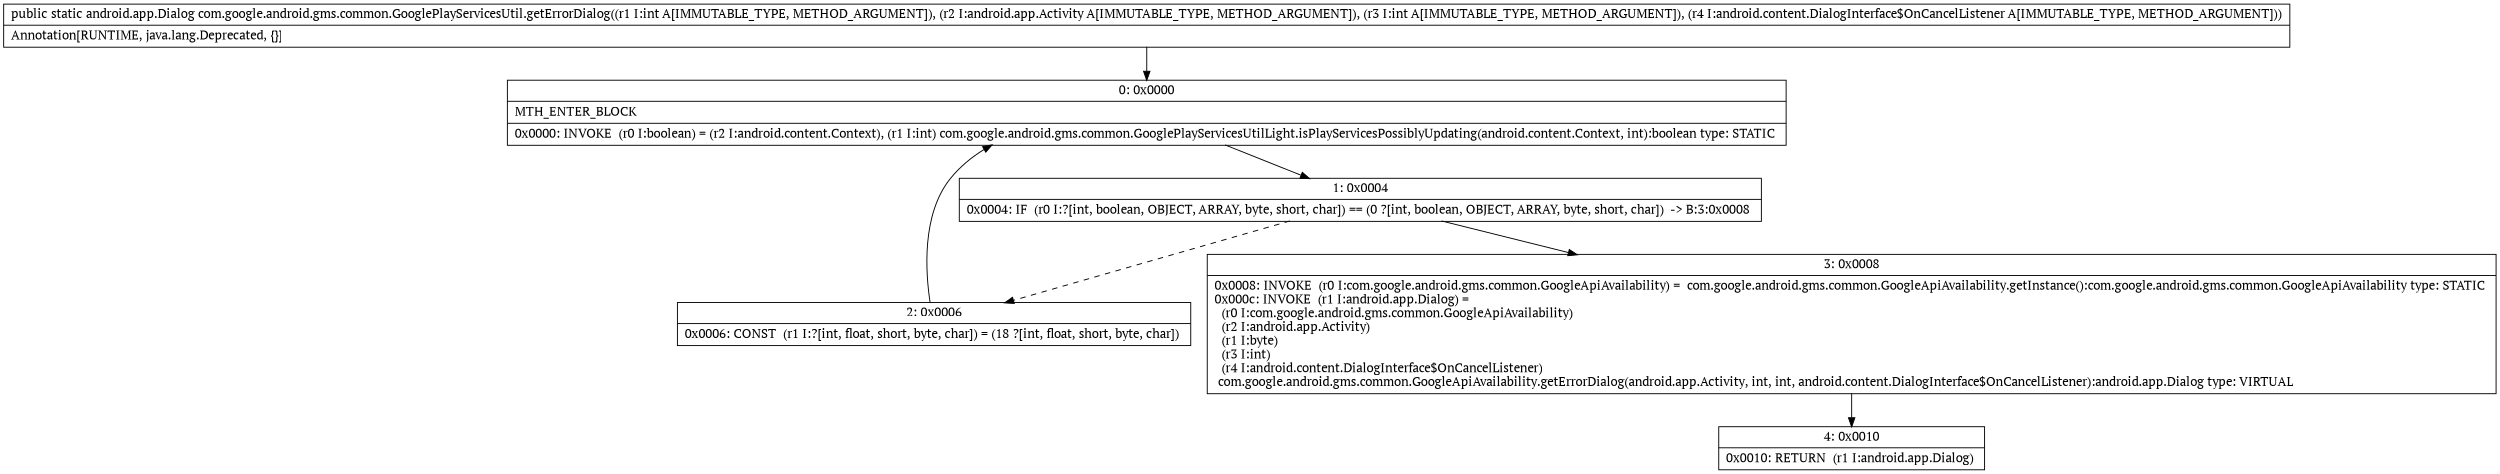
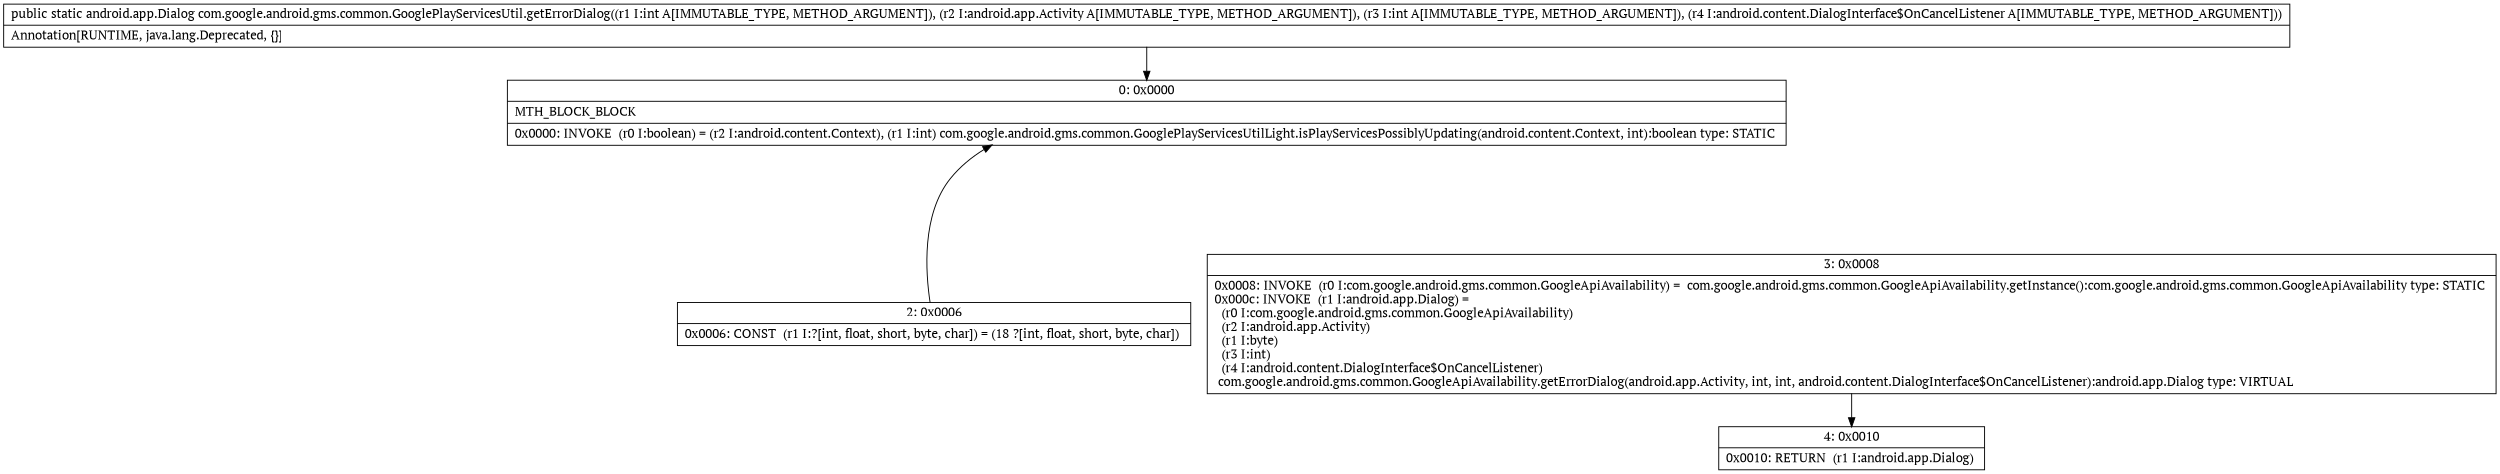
node "0: 0x0000": text "MTH_ENTER_BLOCK" -> "MTH_BLOCK_BLOCK"
node "1: 0x0004": removed
